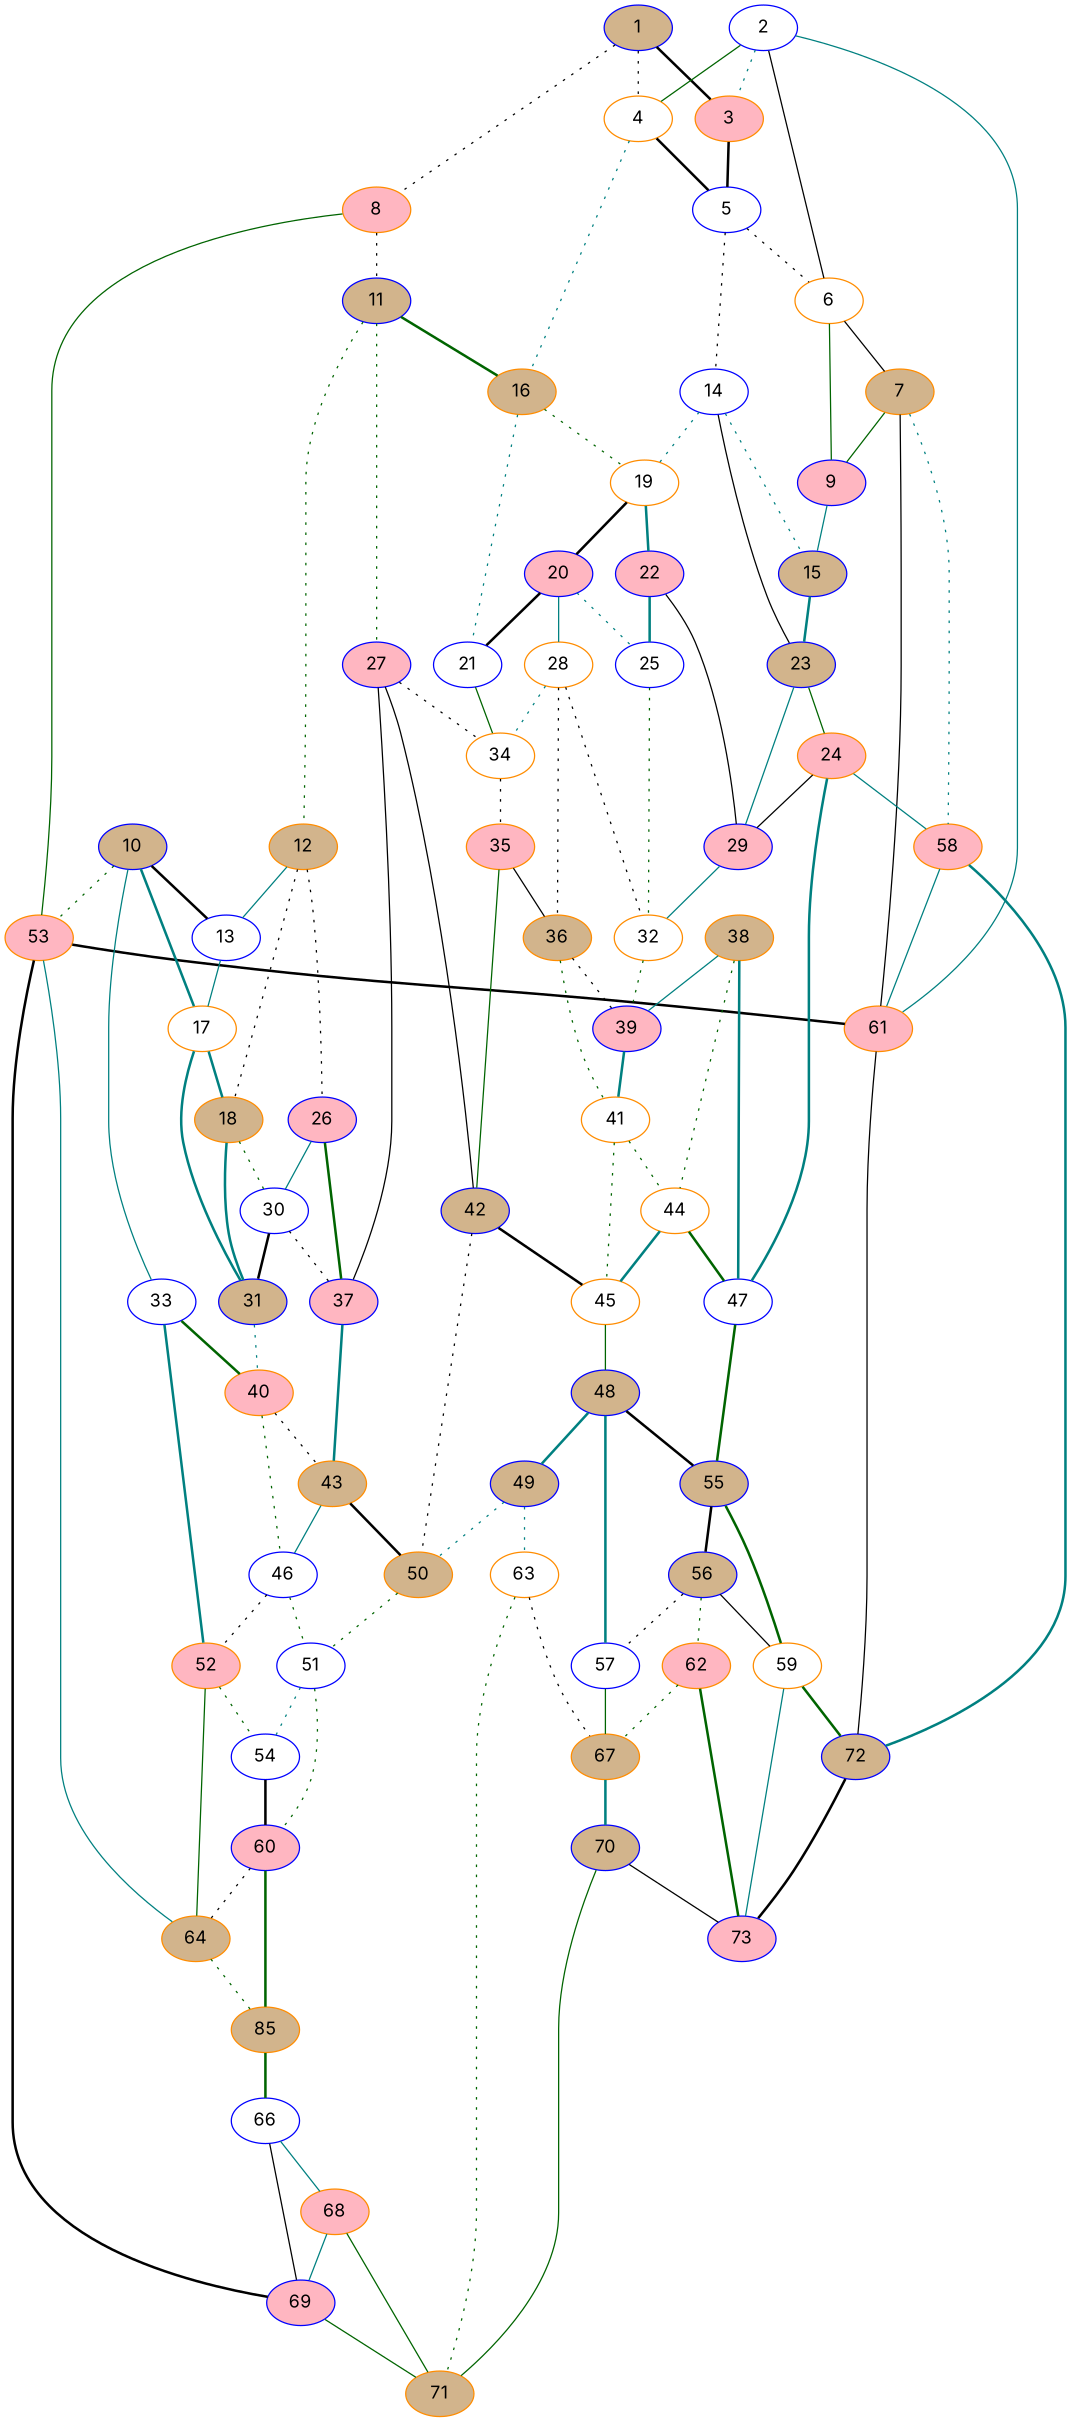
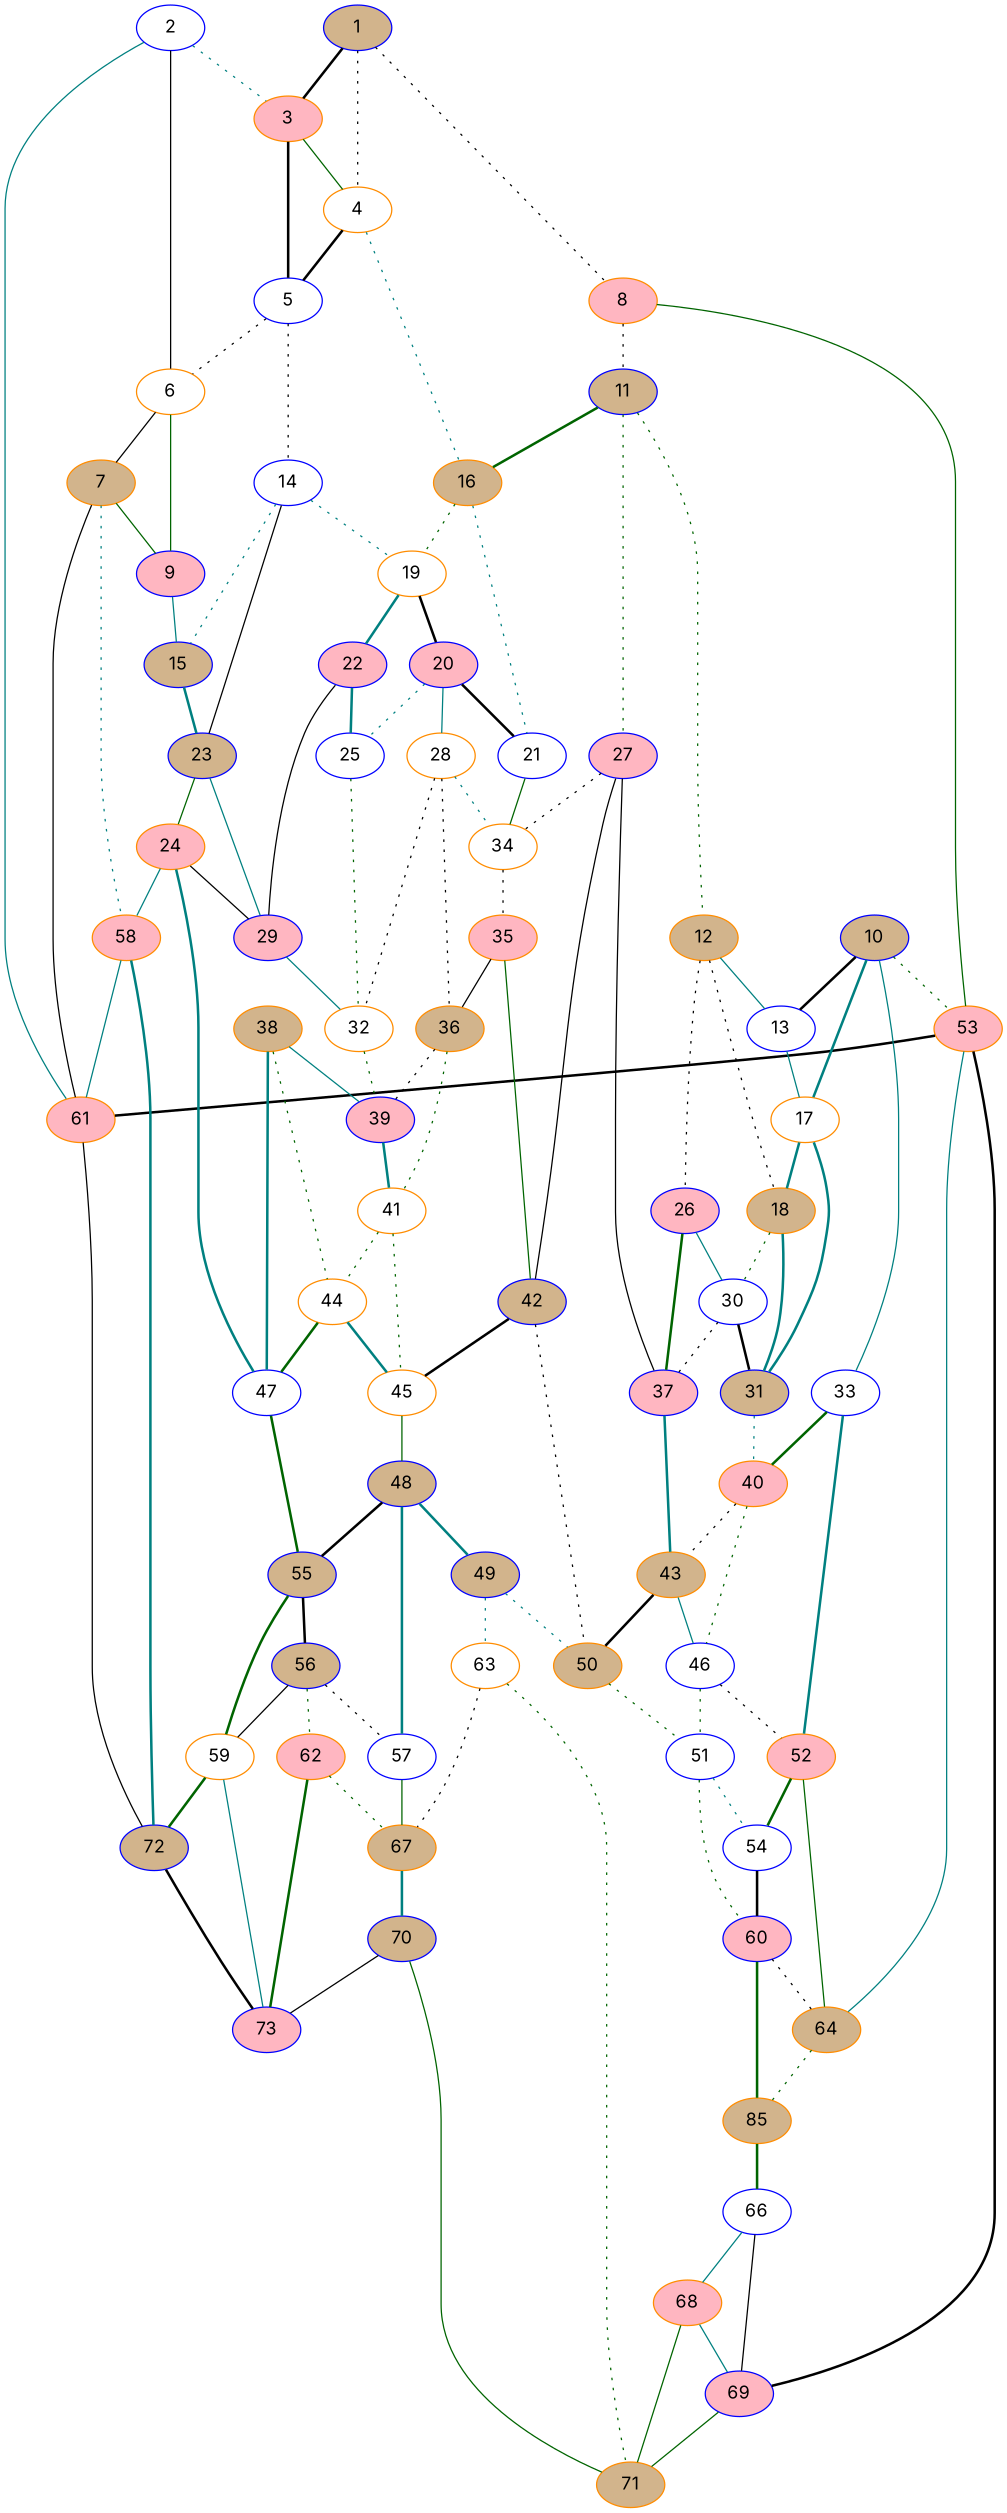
edge "2" -- "4": now "3" -- "4"
edge "52" -- "54": style dotted -> bold
